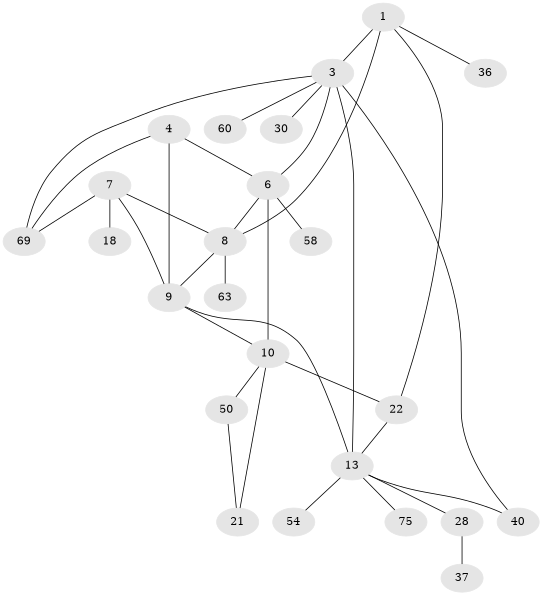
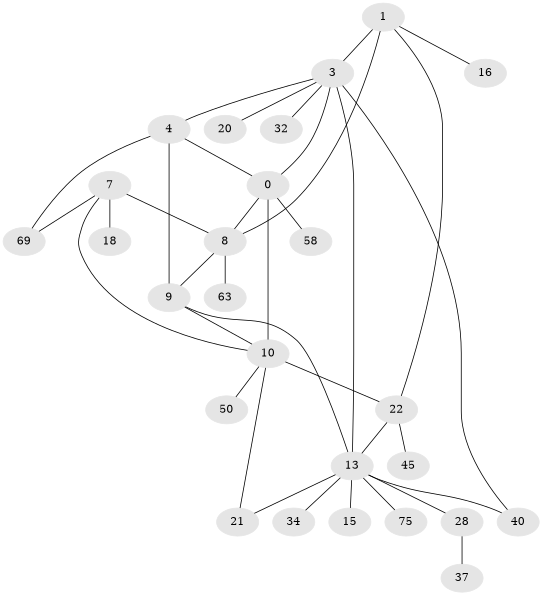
node "36": label "36" -> "16"
edge "3" -- "69": now "3" -- "4"
node "60": label "60" -> "20"
node "30": label "30" -> "32"
node "6": label "6" -> "0"
edge "7" -- "9": now "7" -- "10"
edge "50" -- "21": now "13" -- "21"
node "45": added
node "54": label "54" -> "34"
node "15": added
